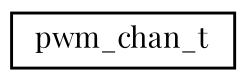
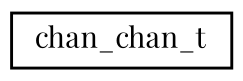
node "pwm_chan_t": label "pwm_chan_t" -> "chan_chan_t"
